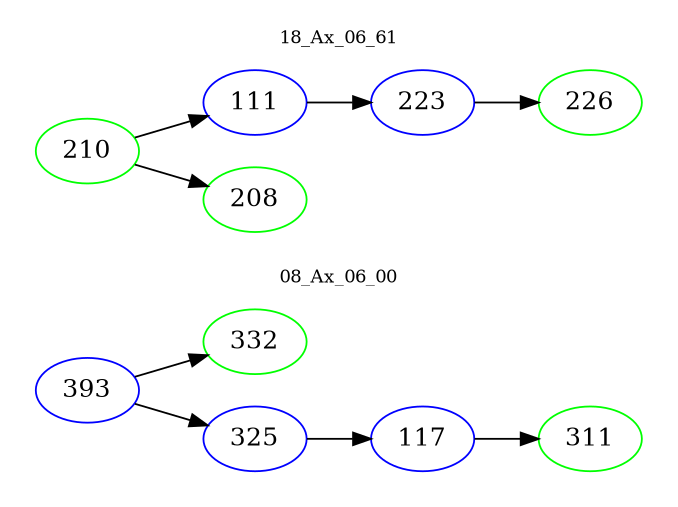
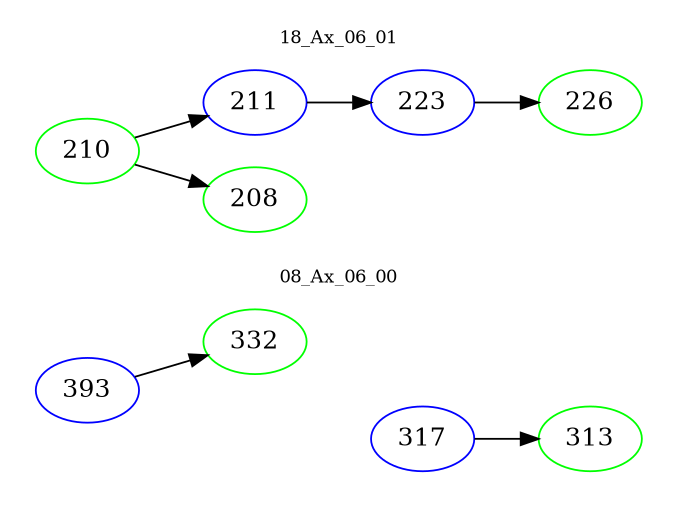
cluster "18_Ax_06_61": label "18_Ax_06_61" -> "18_Ax_06_01"
node "111": label "111" -> "211"
node "325": removed
node "117": label "117" -> "317"
node "311": label "311" -> "313"
